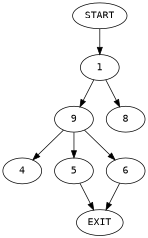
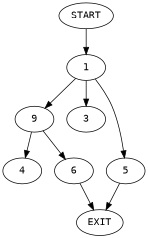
node "8": label "8" -> "3"
edge "9" -> "5": now "1" -> "5"
